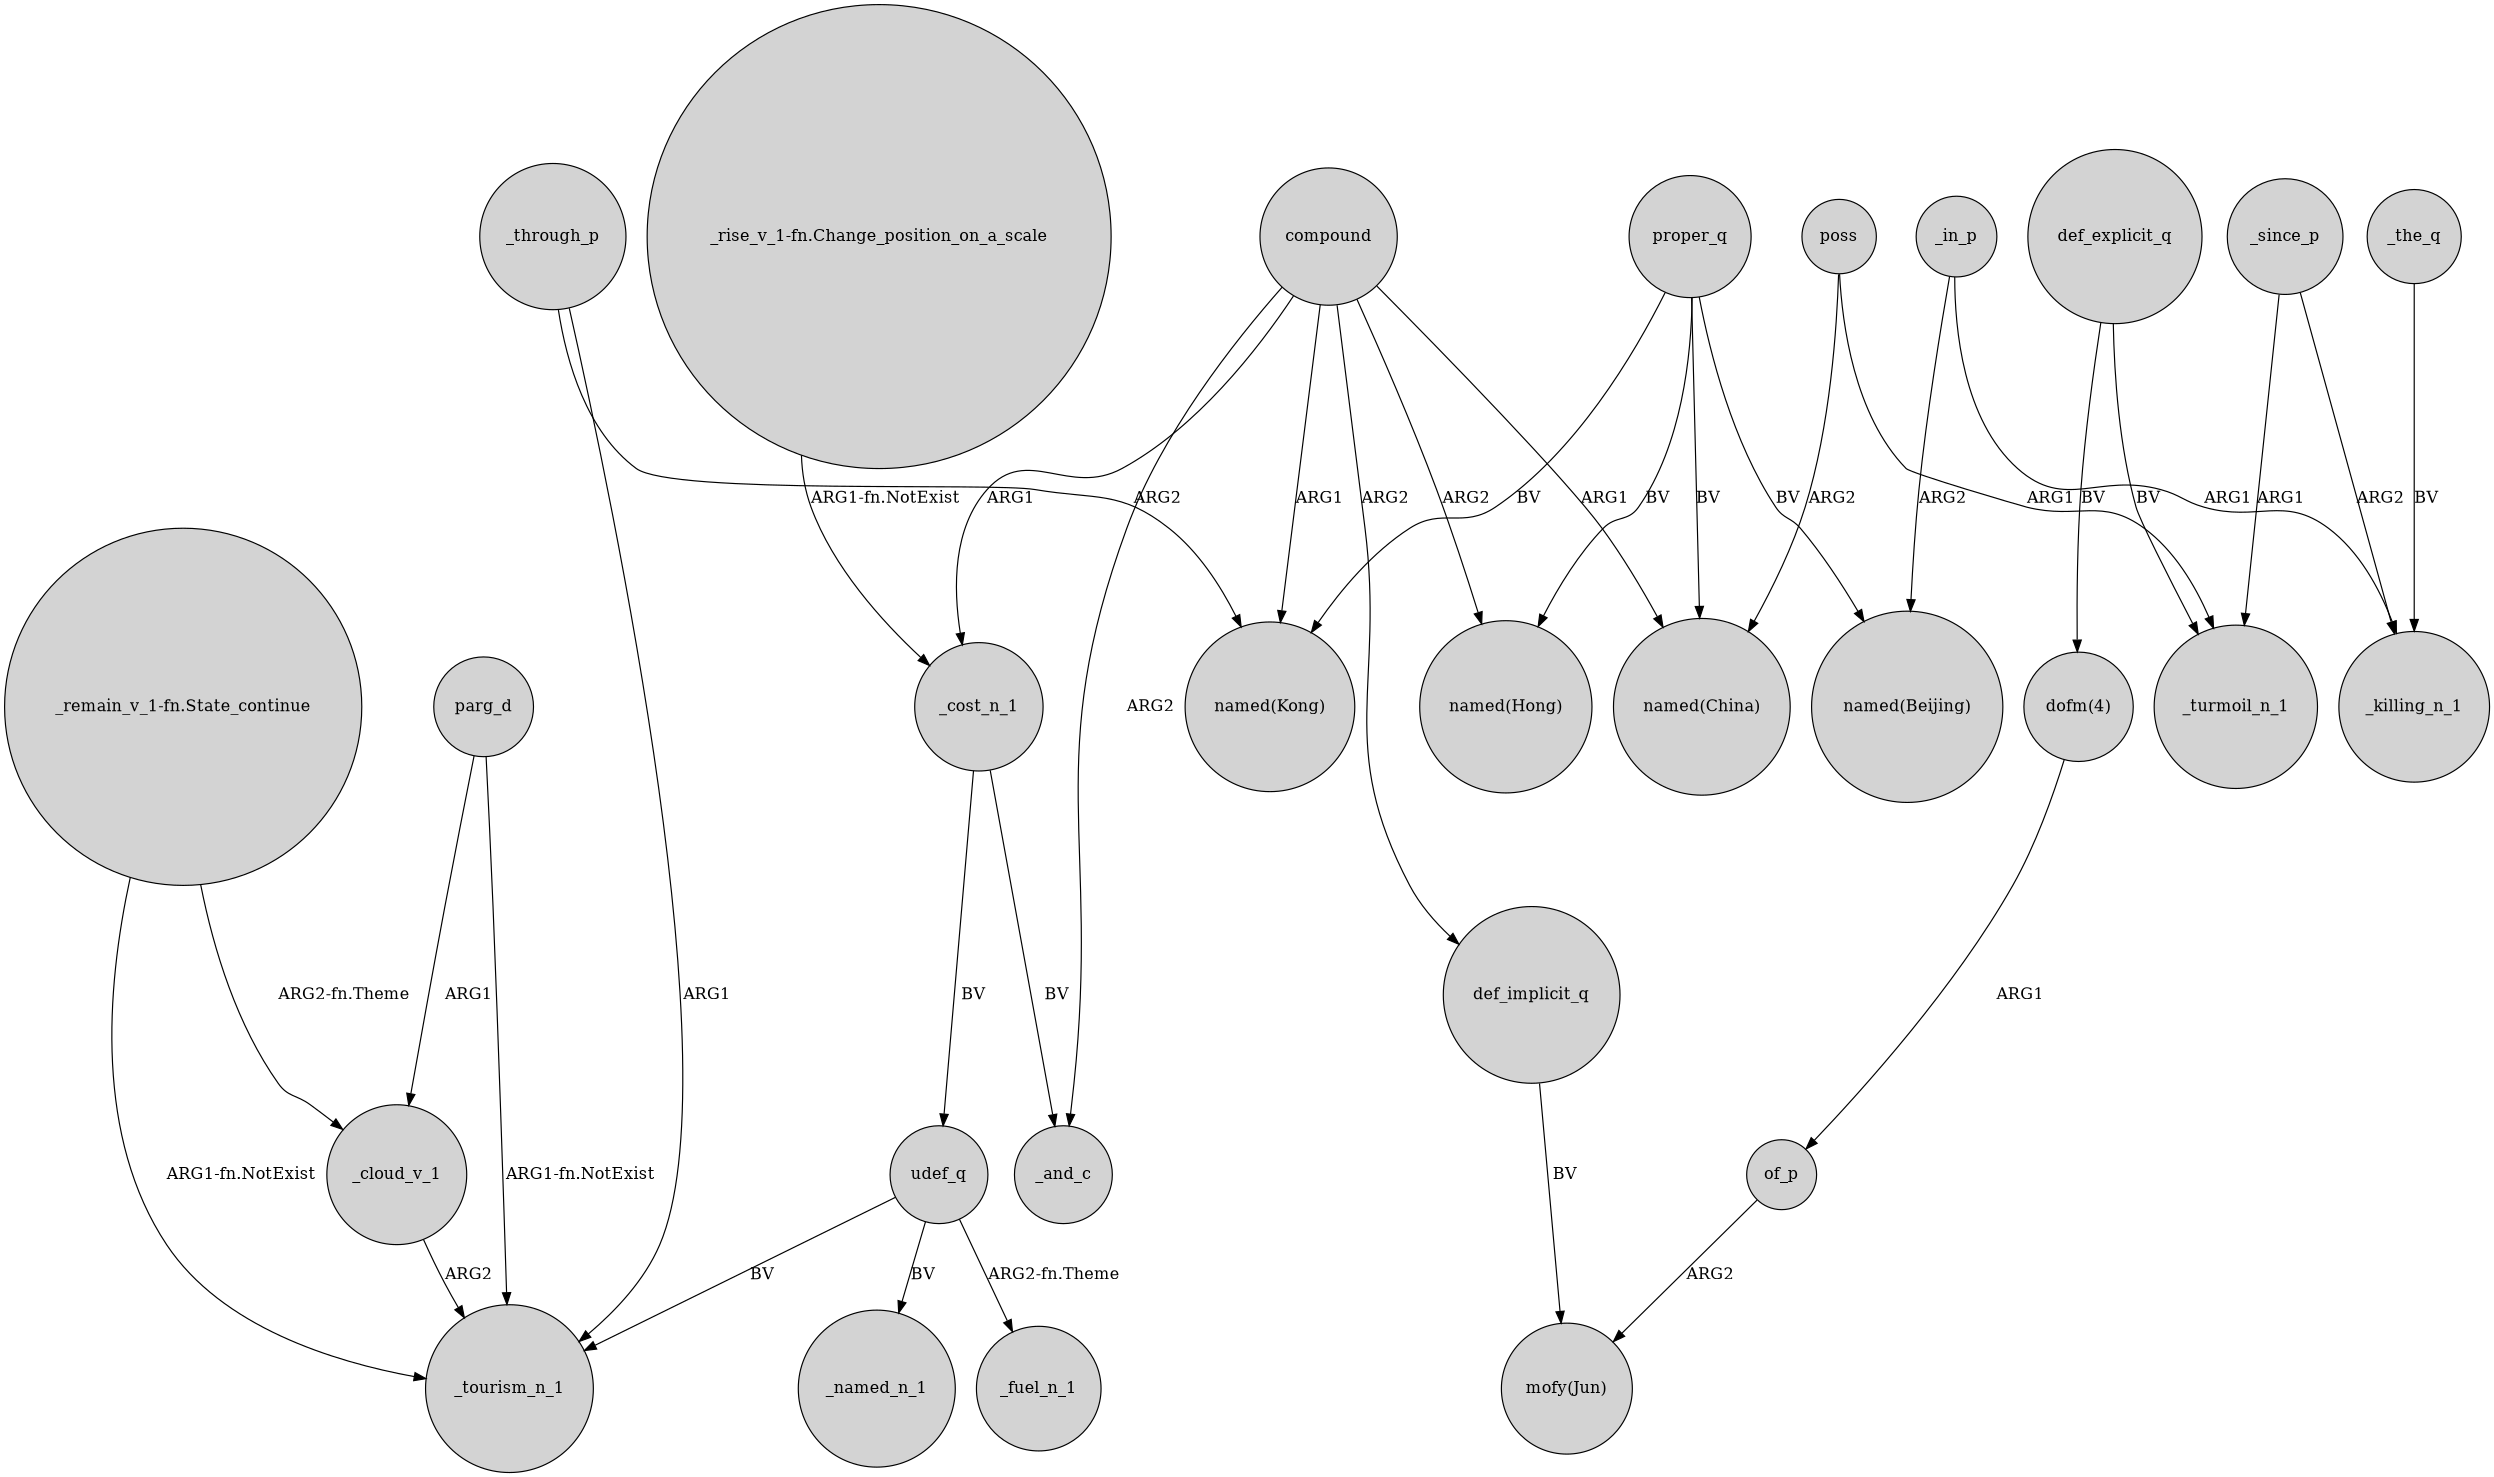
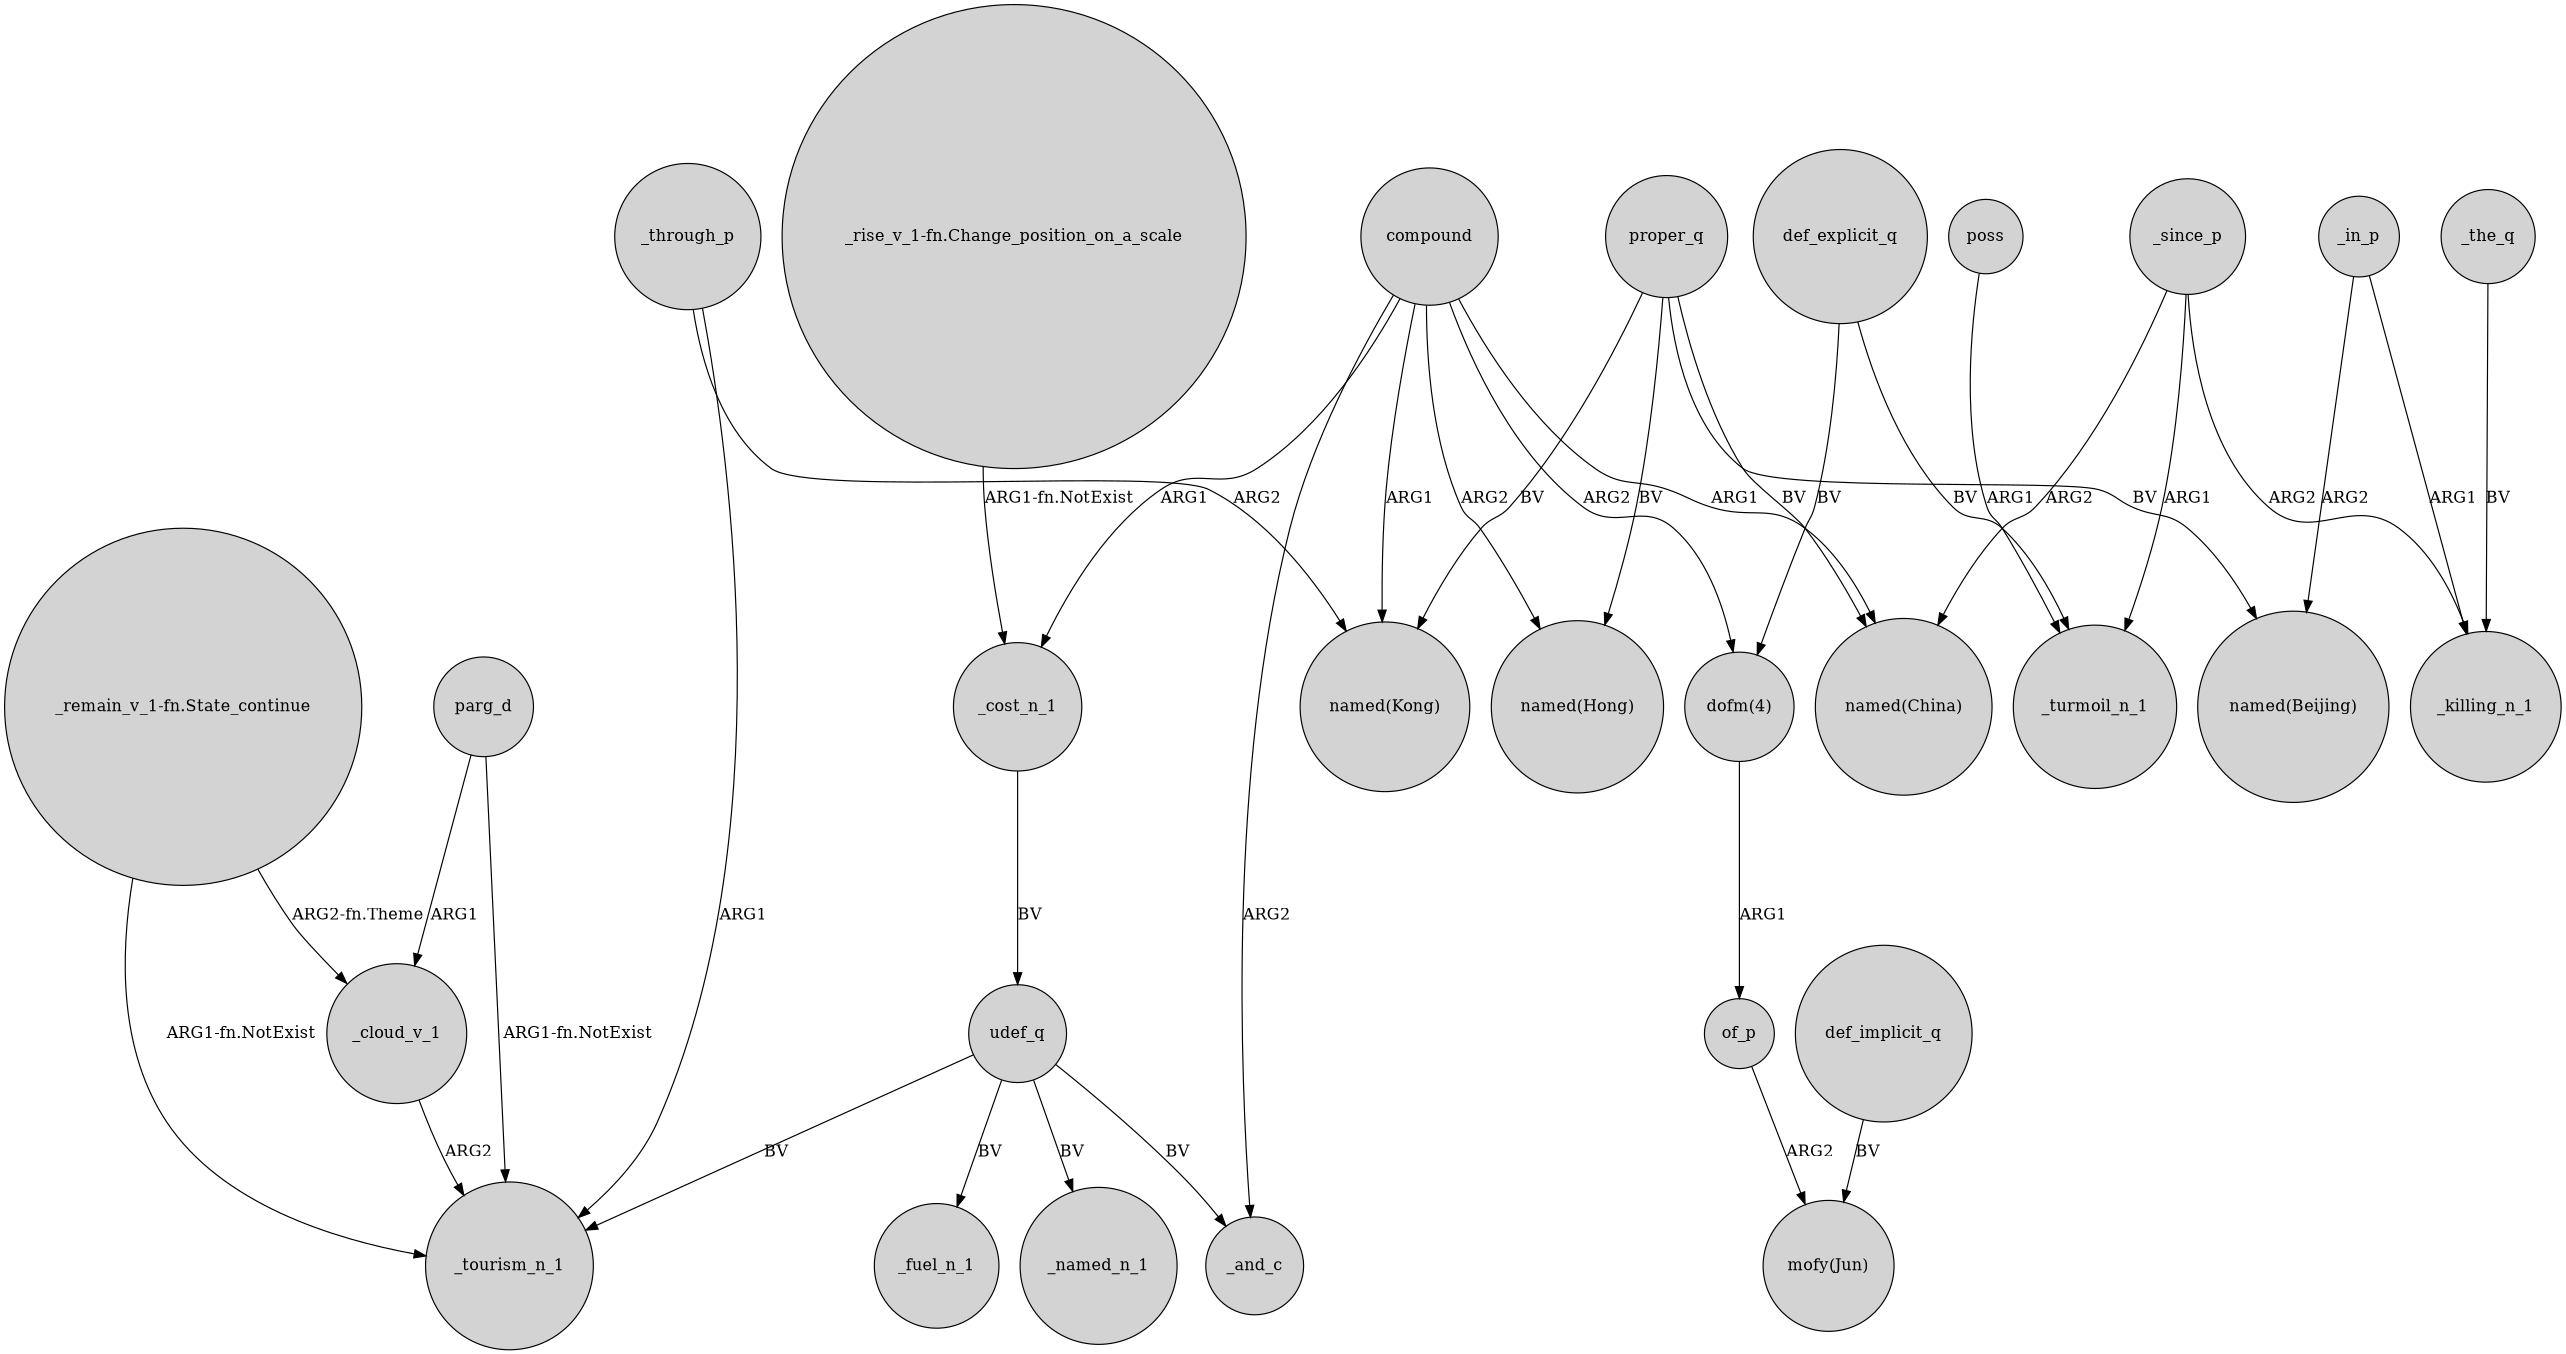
edge "poss" -> "named(China)": now "_since_p" -> "named(China)"
edge "compound" -> "def_implicit_q": now "compound" -> "dofm(4)"
edge "_cost_n_1" -> "_and_c": now "udef_q" -> "_and_c"
edge "udef_q" -> "_fuel_n_1": label "ARG2-fn.Theme" -> "BV"
